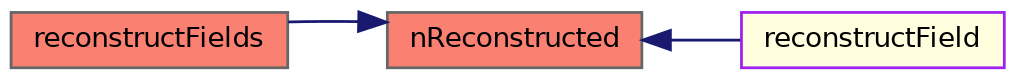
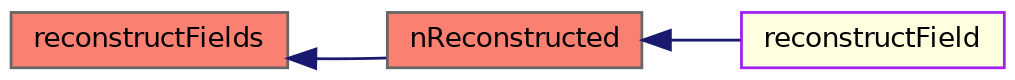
edge "reconstructFields" -> "nReconstructed": reversed
